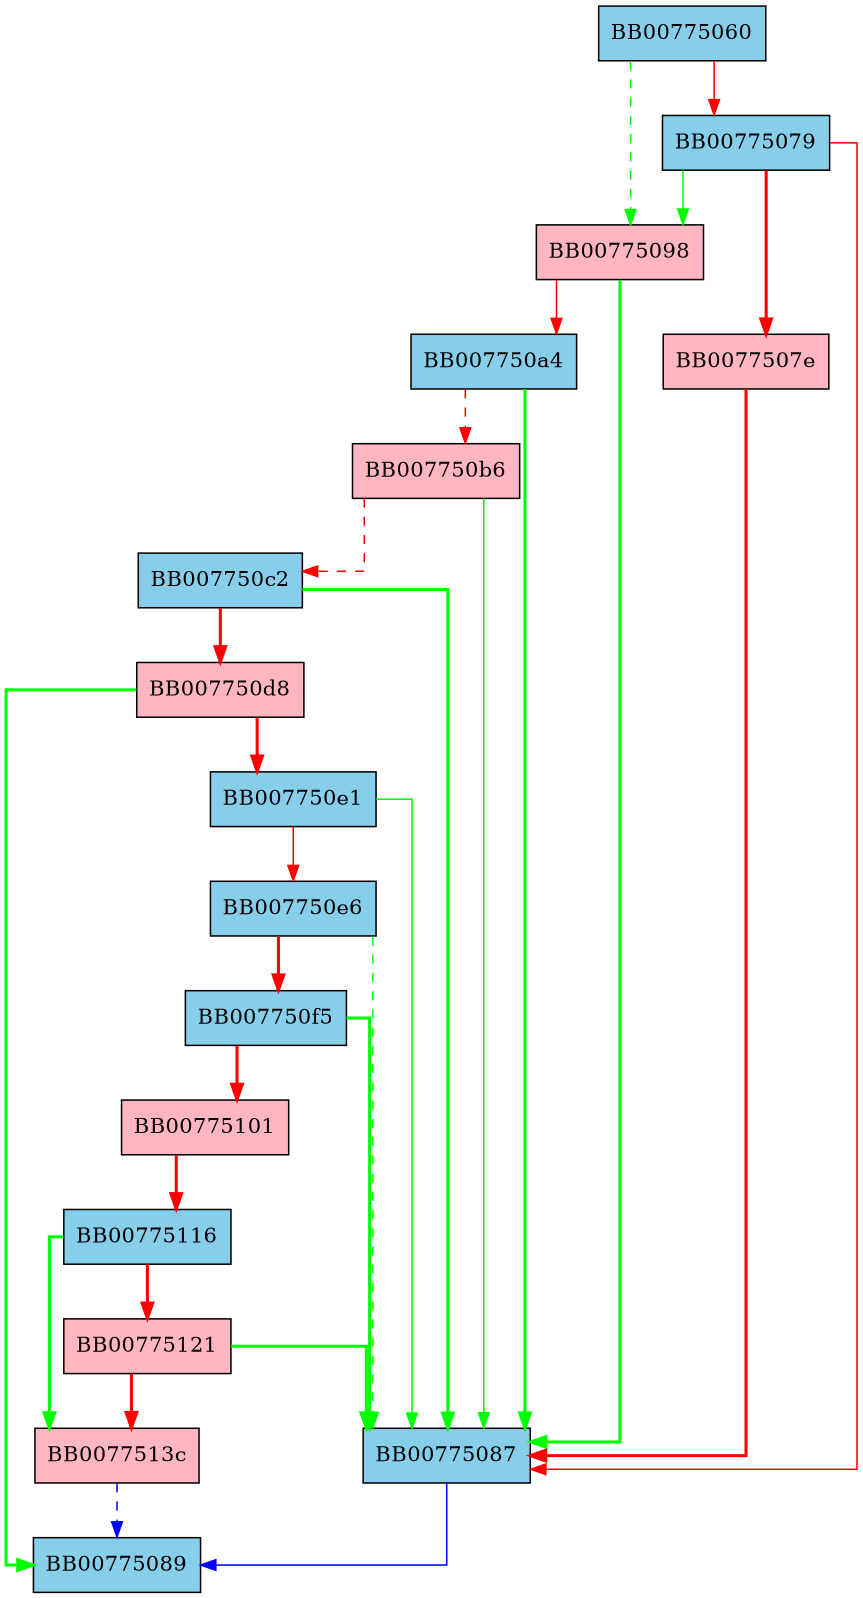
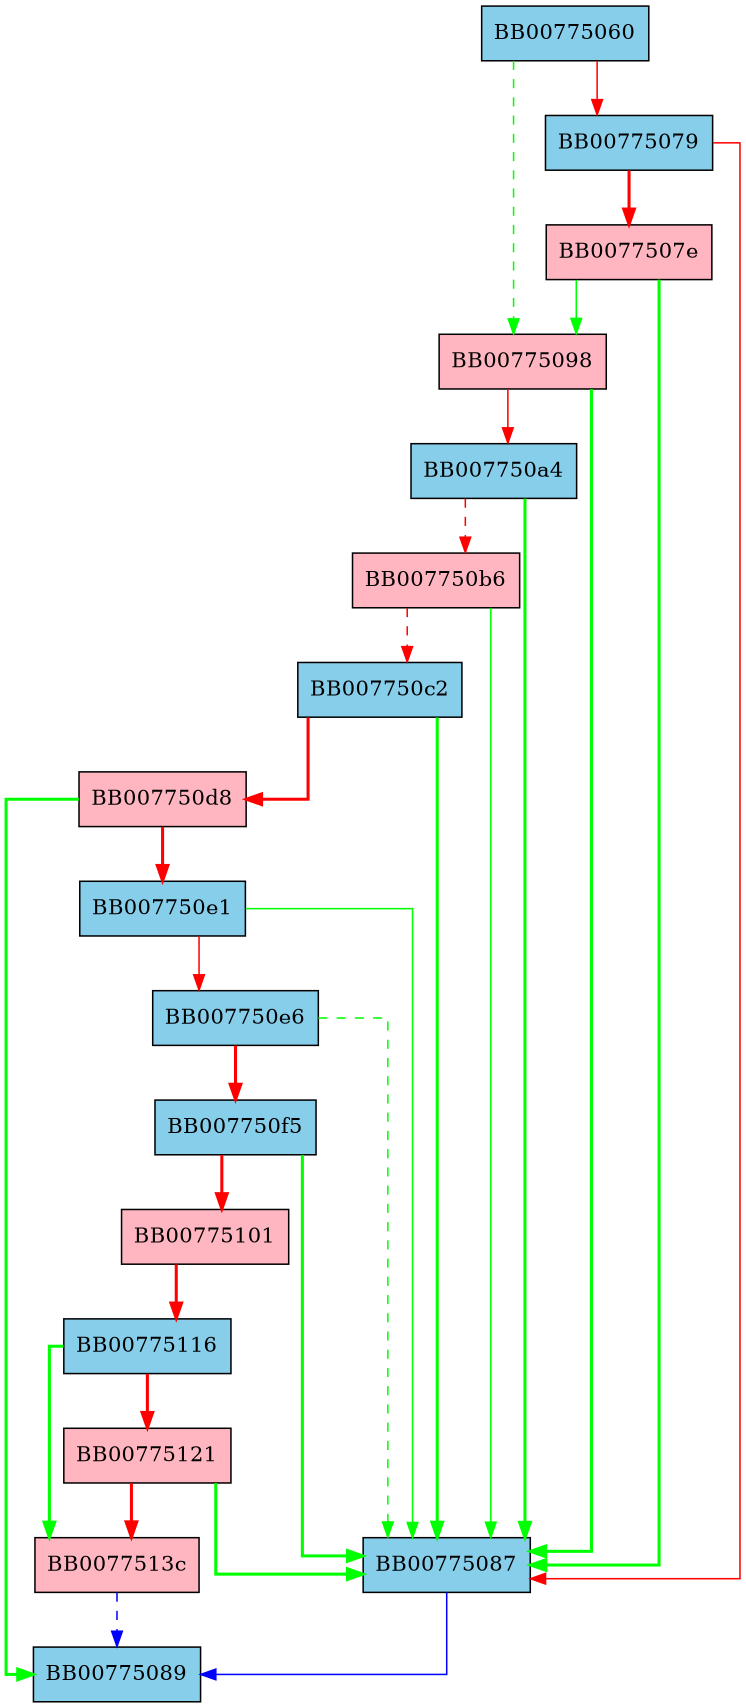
edge "BB00775079" -> "BB00775098": now "BB0077507e" -> "BB00775098"
edge "BB0077507e" -> "BB00775087": color red -> green
